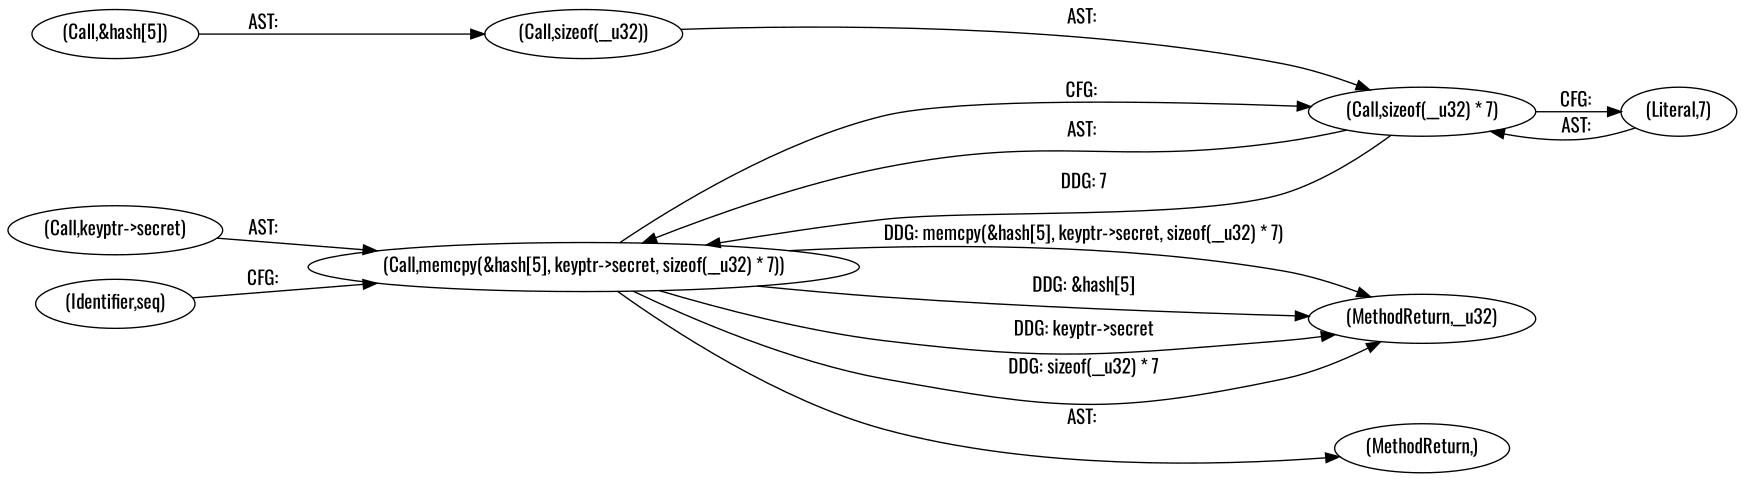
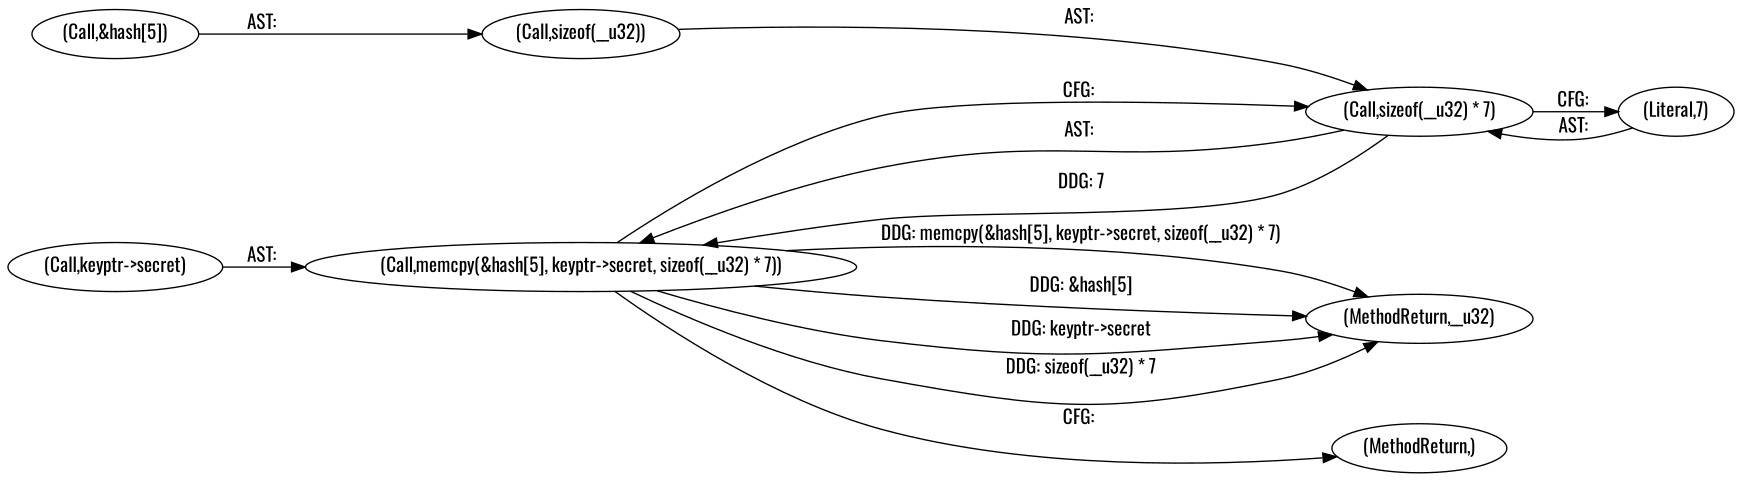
node "(Identifier,seq)": removed
edge "(Call,memcpy(&hash[5], keyptr->secret, sizeof(__u32) * 7))" -> "(MethodReturn,)": label "AST: " -> "CFG: "
